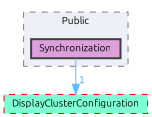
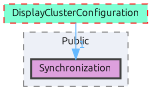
edge "Synchronization" -> "DisplayClusterConfiguration": reversed
